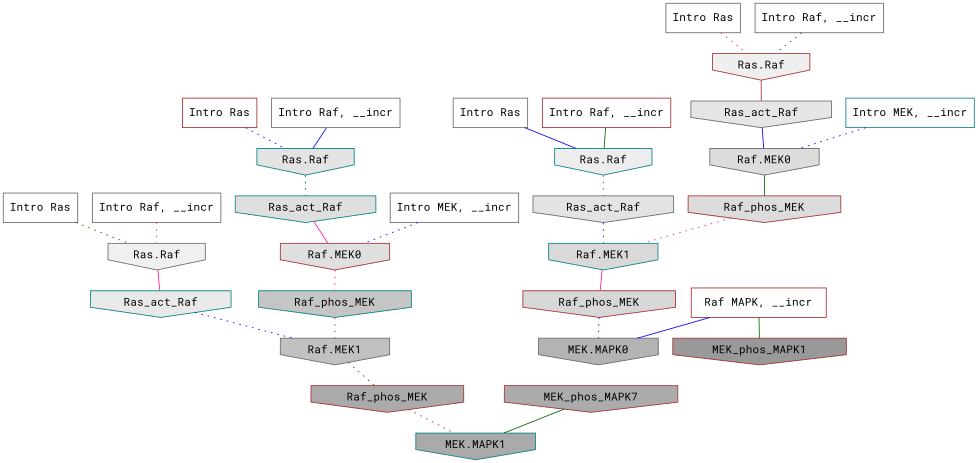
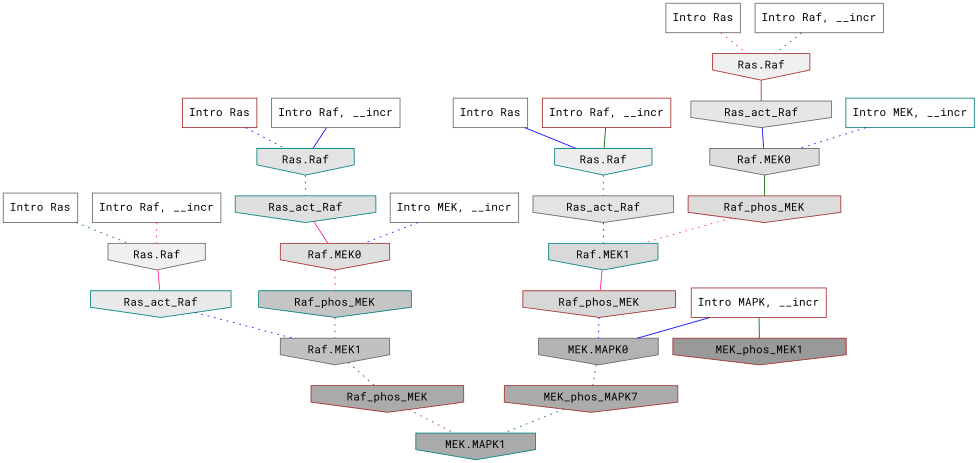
node "Raf MAPK, __incr": label "Raf MAPK, __incr" -> "Intro MAPK, __incr"
node "MEK_phos_MAPK1": label "MEK_phos_MAPK1" -> "MEK_phos_MEK1"
edge "MEK.MAPK0" -- "MEK_phos_MAPK7": added
edge "MEK_phos_MAPK7" -- "MEK.MAPK1": style solid -> dotted
